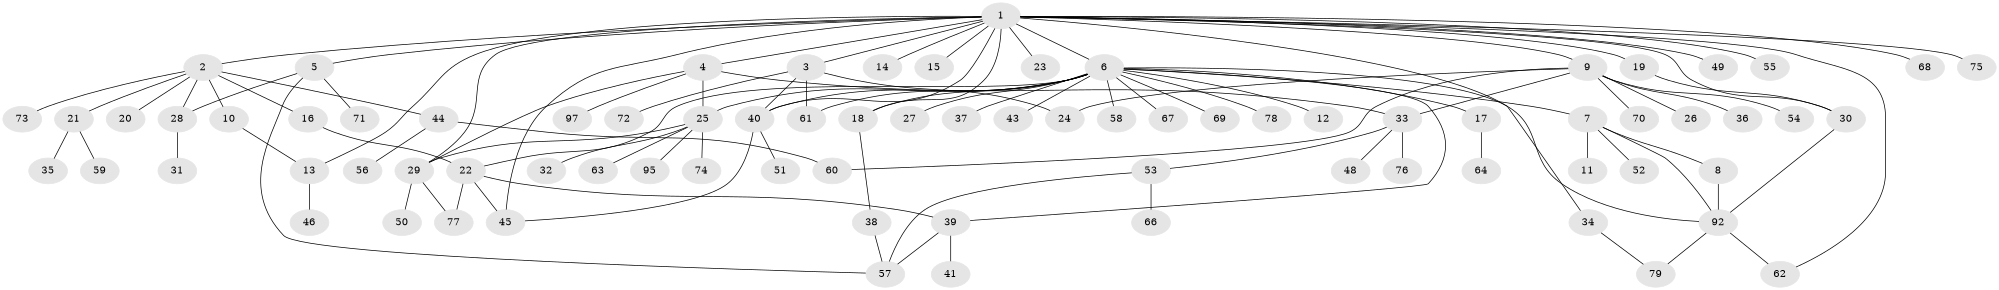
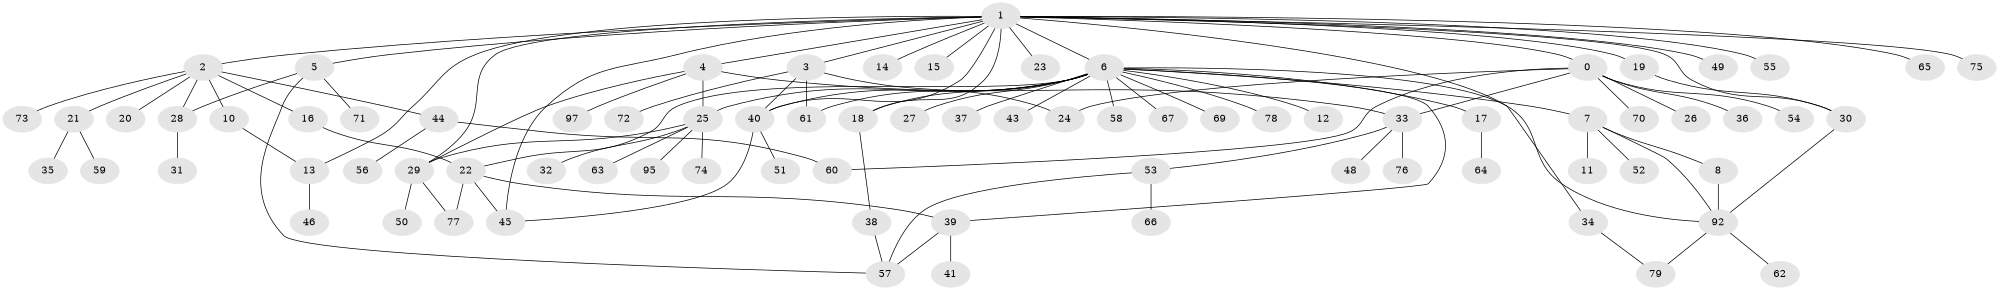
edge "1" -- "62": removed
node "9": label "9" -> "0"
node "68": label "68" -> "65"
